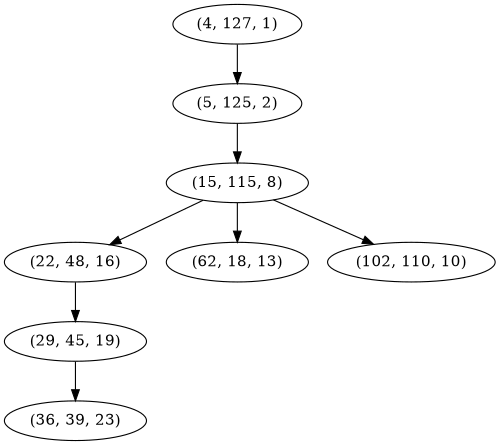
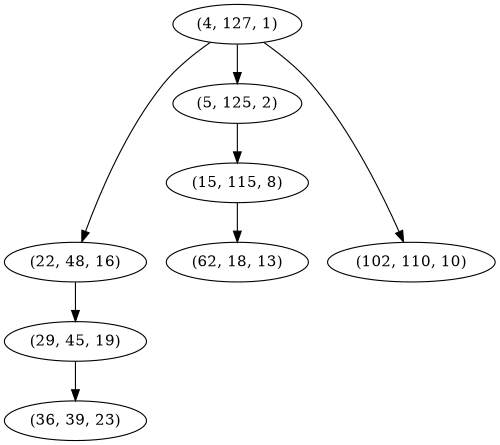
edge "(15, 115, 8)" -> "(22, 48, 16)": now "(4, 127, 1)" -> "(22, 48, 16)"
edge "(15, 115, 8)" -> "(102, 110, 10)": now "(4, 127, 1)" -> "(102, 110, 10)"
